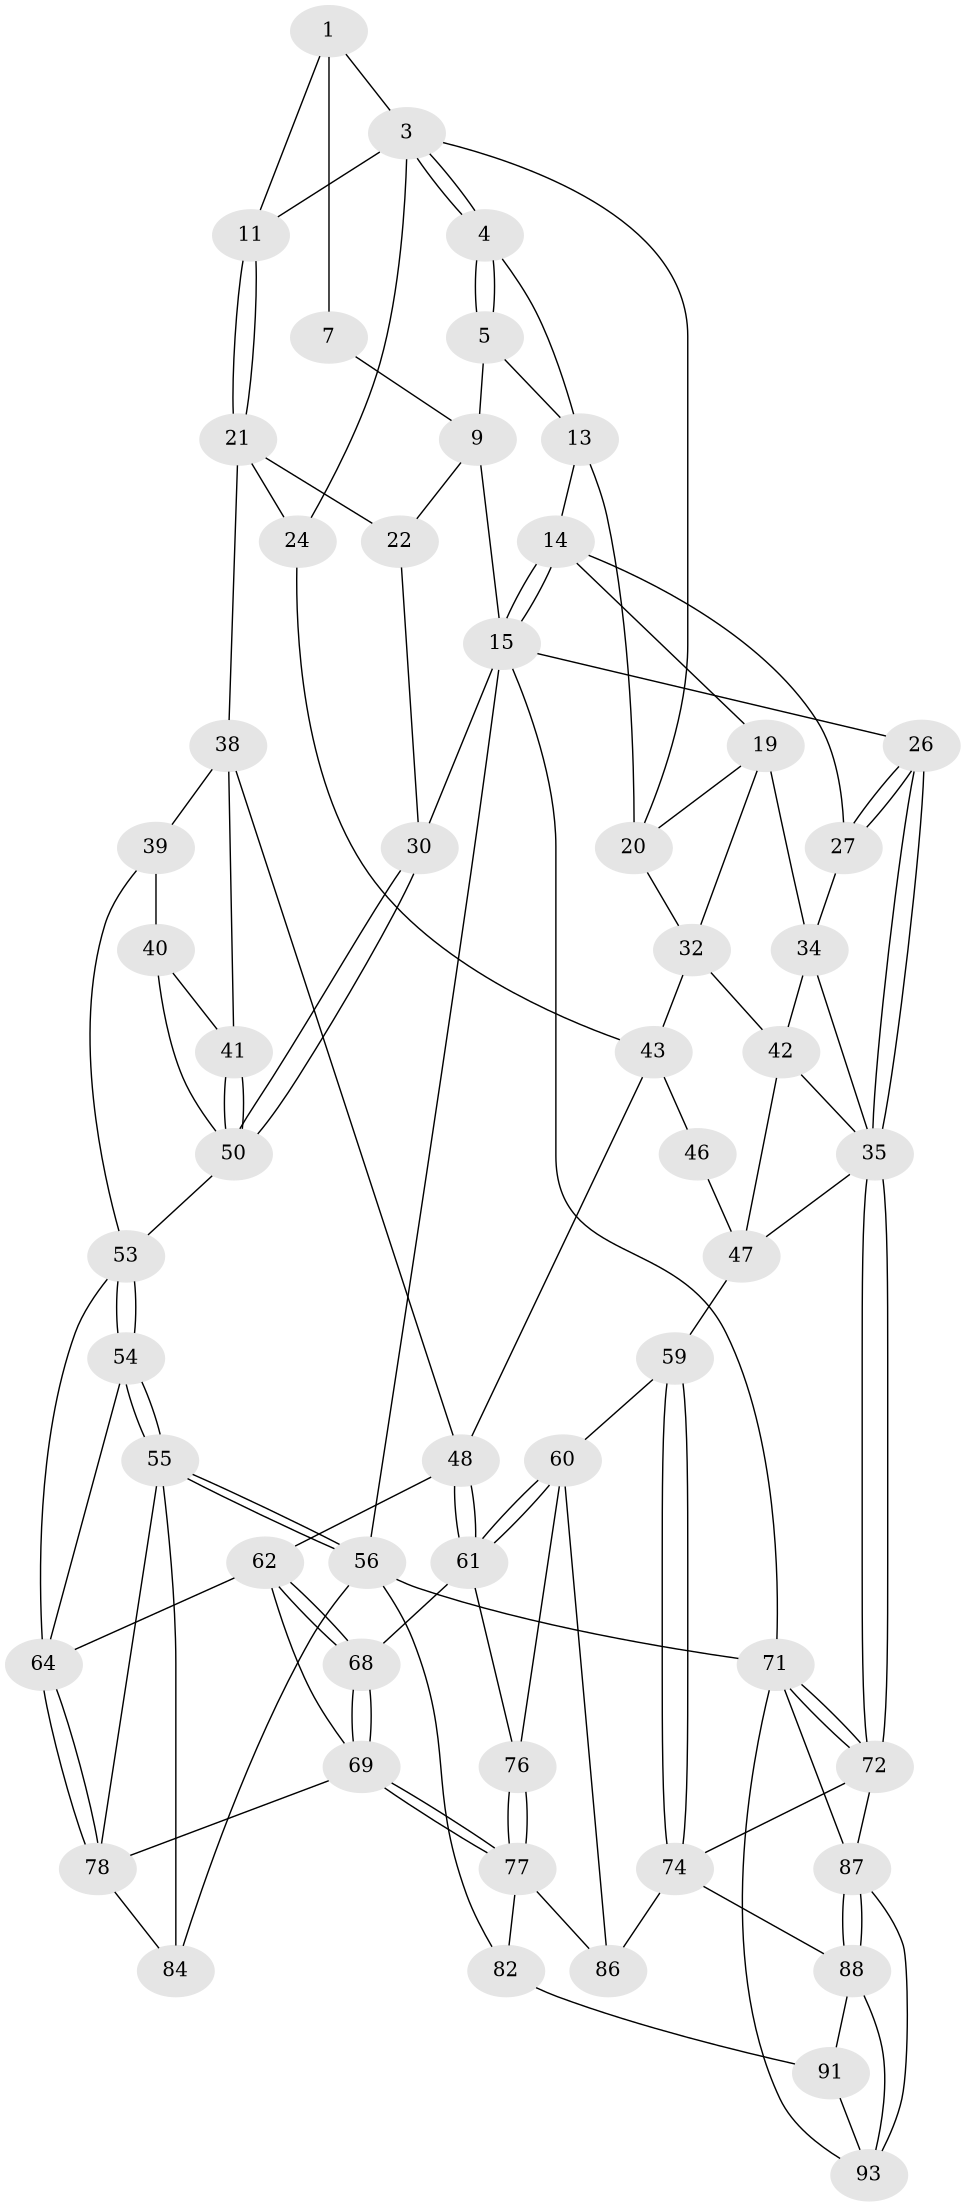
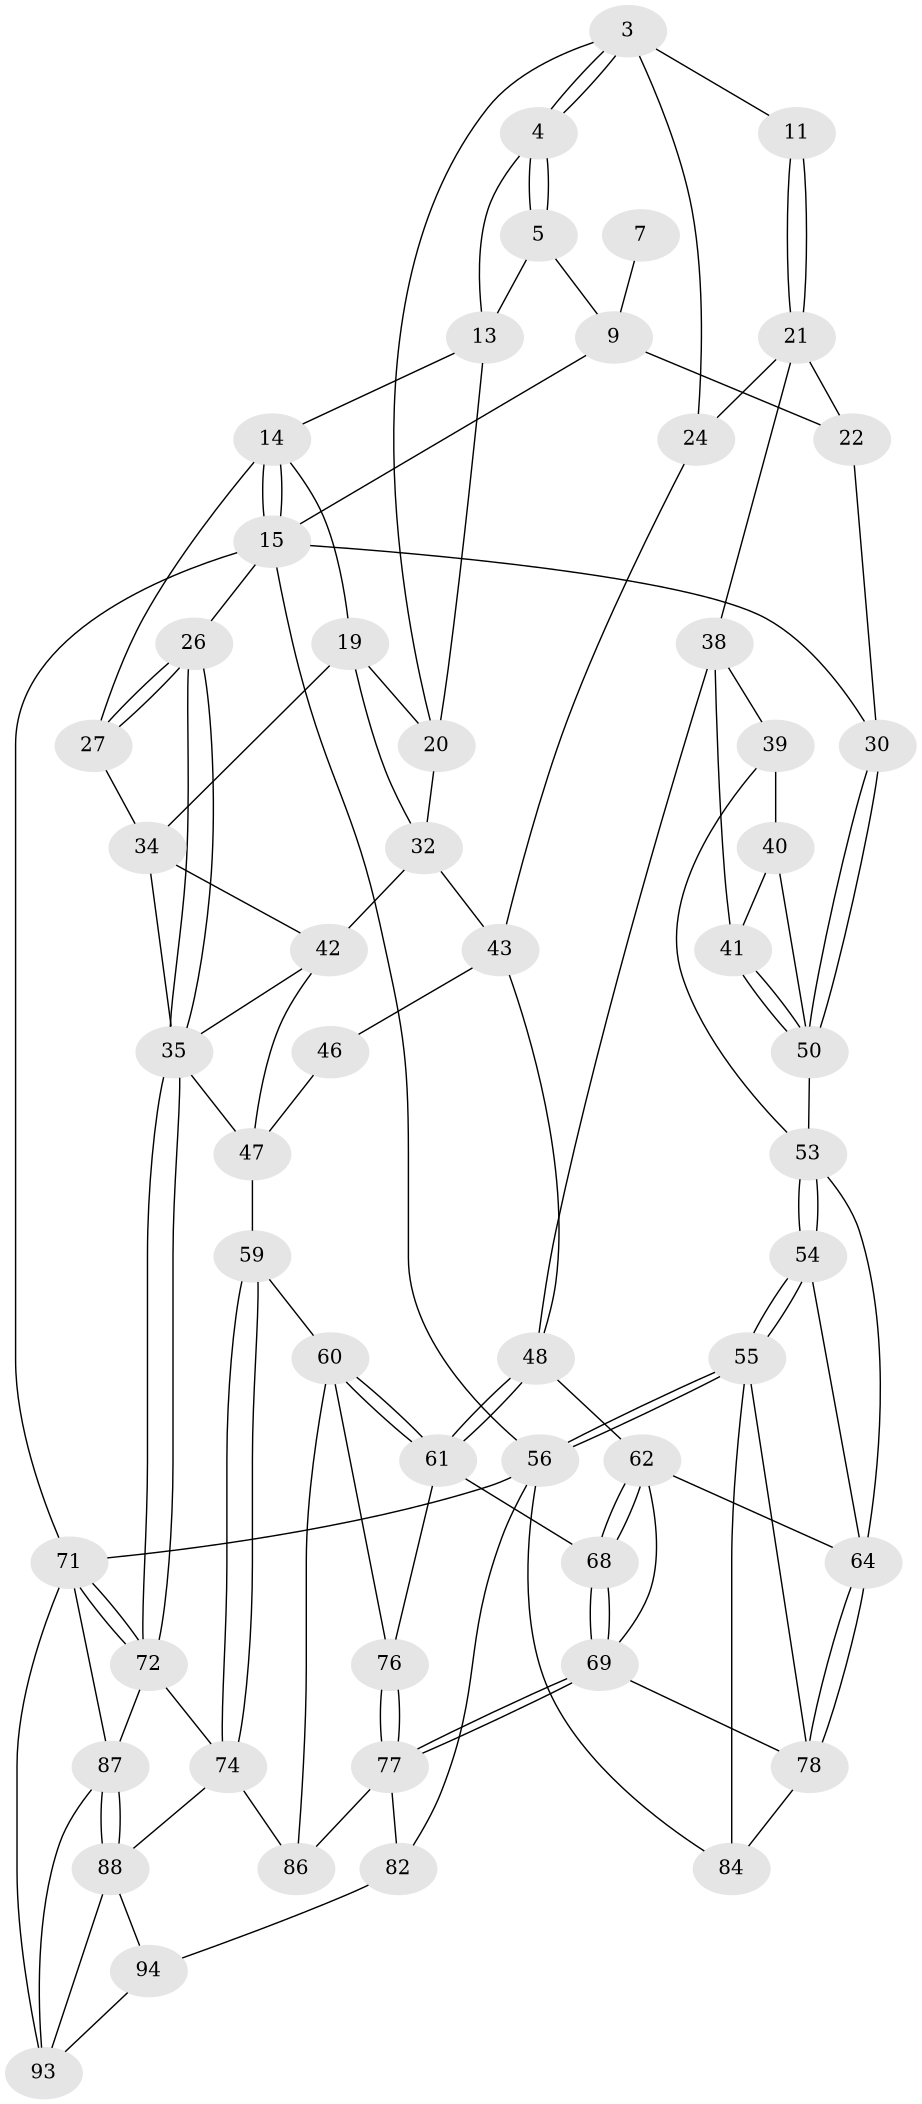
node "1": removed
node "91": label "91" -> "94"
